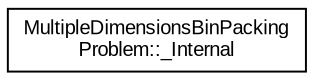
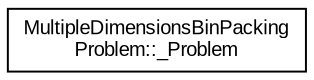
node "MultipleDimensionsBinPacking Problem::_Internal": label "MultipleDimensionsBinPacking Problem::_Internal" -> "MultipleDimensionsBinPacking Problem::_Problem"
